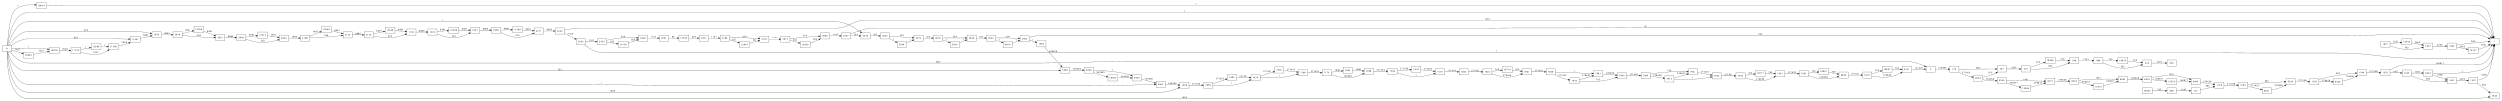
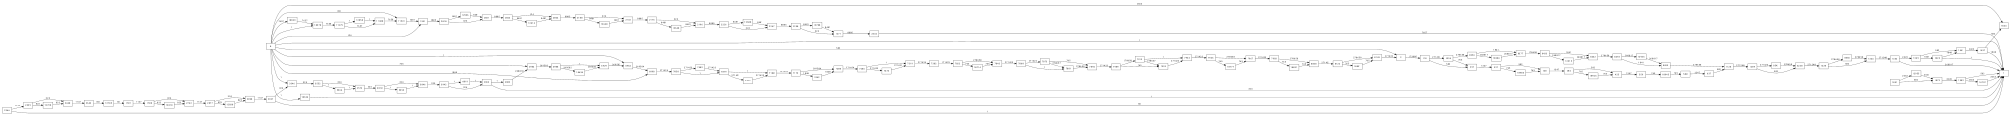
edge "2342" -> "2366": removed, label "1148"
edge "559" -> "10945": added, label "765"
